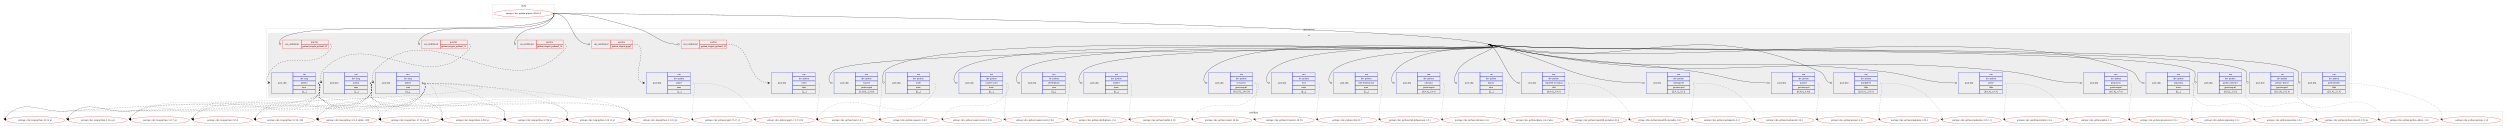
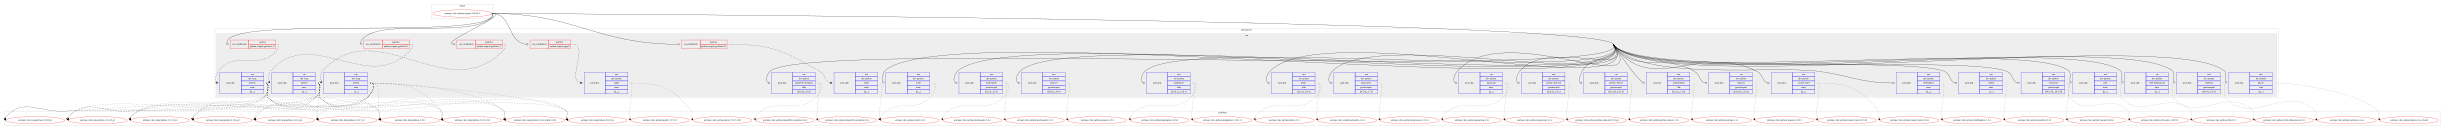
node "portage://dev-lang/python-2.7.18_p16-r2": removed
